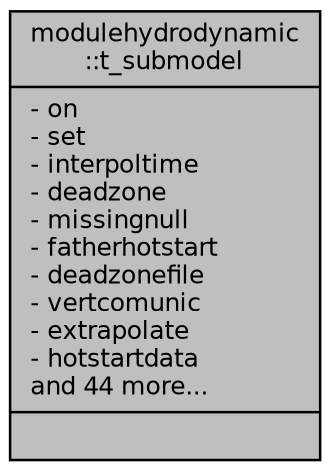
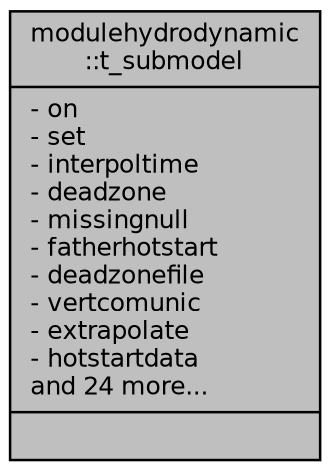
node "modulehydrodynamic": text "and 44 more..." -> "and 24 more..."
